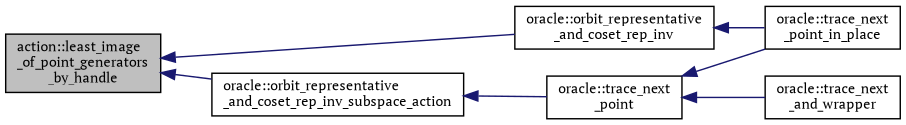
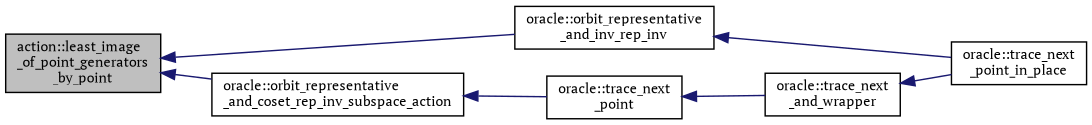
node "oracle::orbit_representative _and_coset_rep_inv": label "oracle::orbit_representative _and_coset_rep_inv" -> "oracle::orbit_representative _and_inv_rep_inv"
edge "oracle::trace_next _point_in_place" -> "oracle::trace_next _point": now "oracle::trace_next _point_in_place" -> "oracle::trace_next _and_wrapper"
node "action::least_image _of_point_generators _by_handle": label "action::least_image _of_point_generators _by_handle" -> "action::least_image _of_point_generators _by_point"
